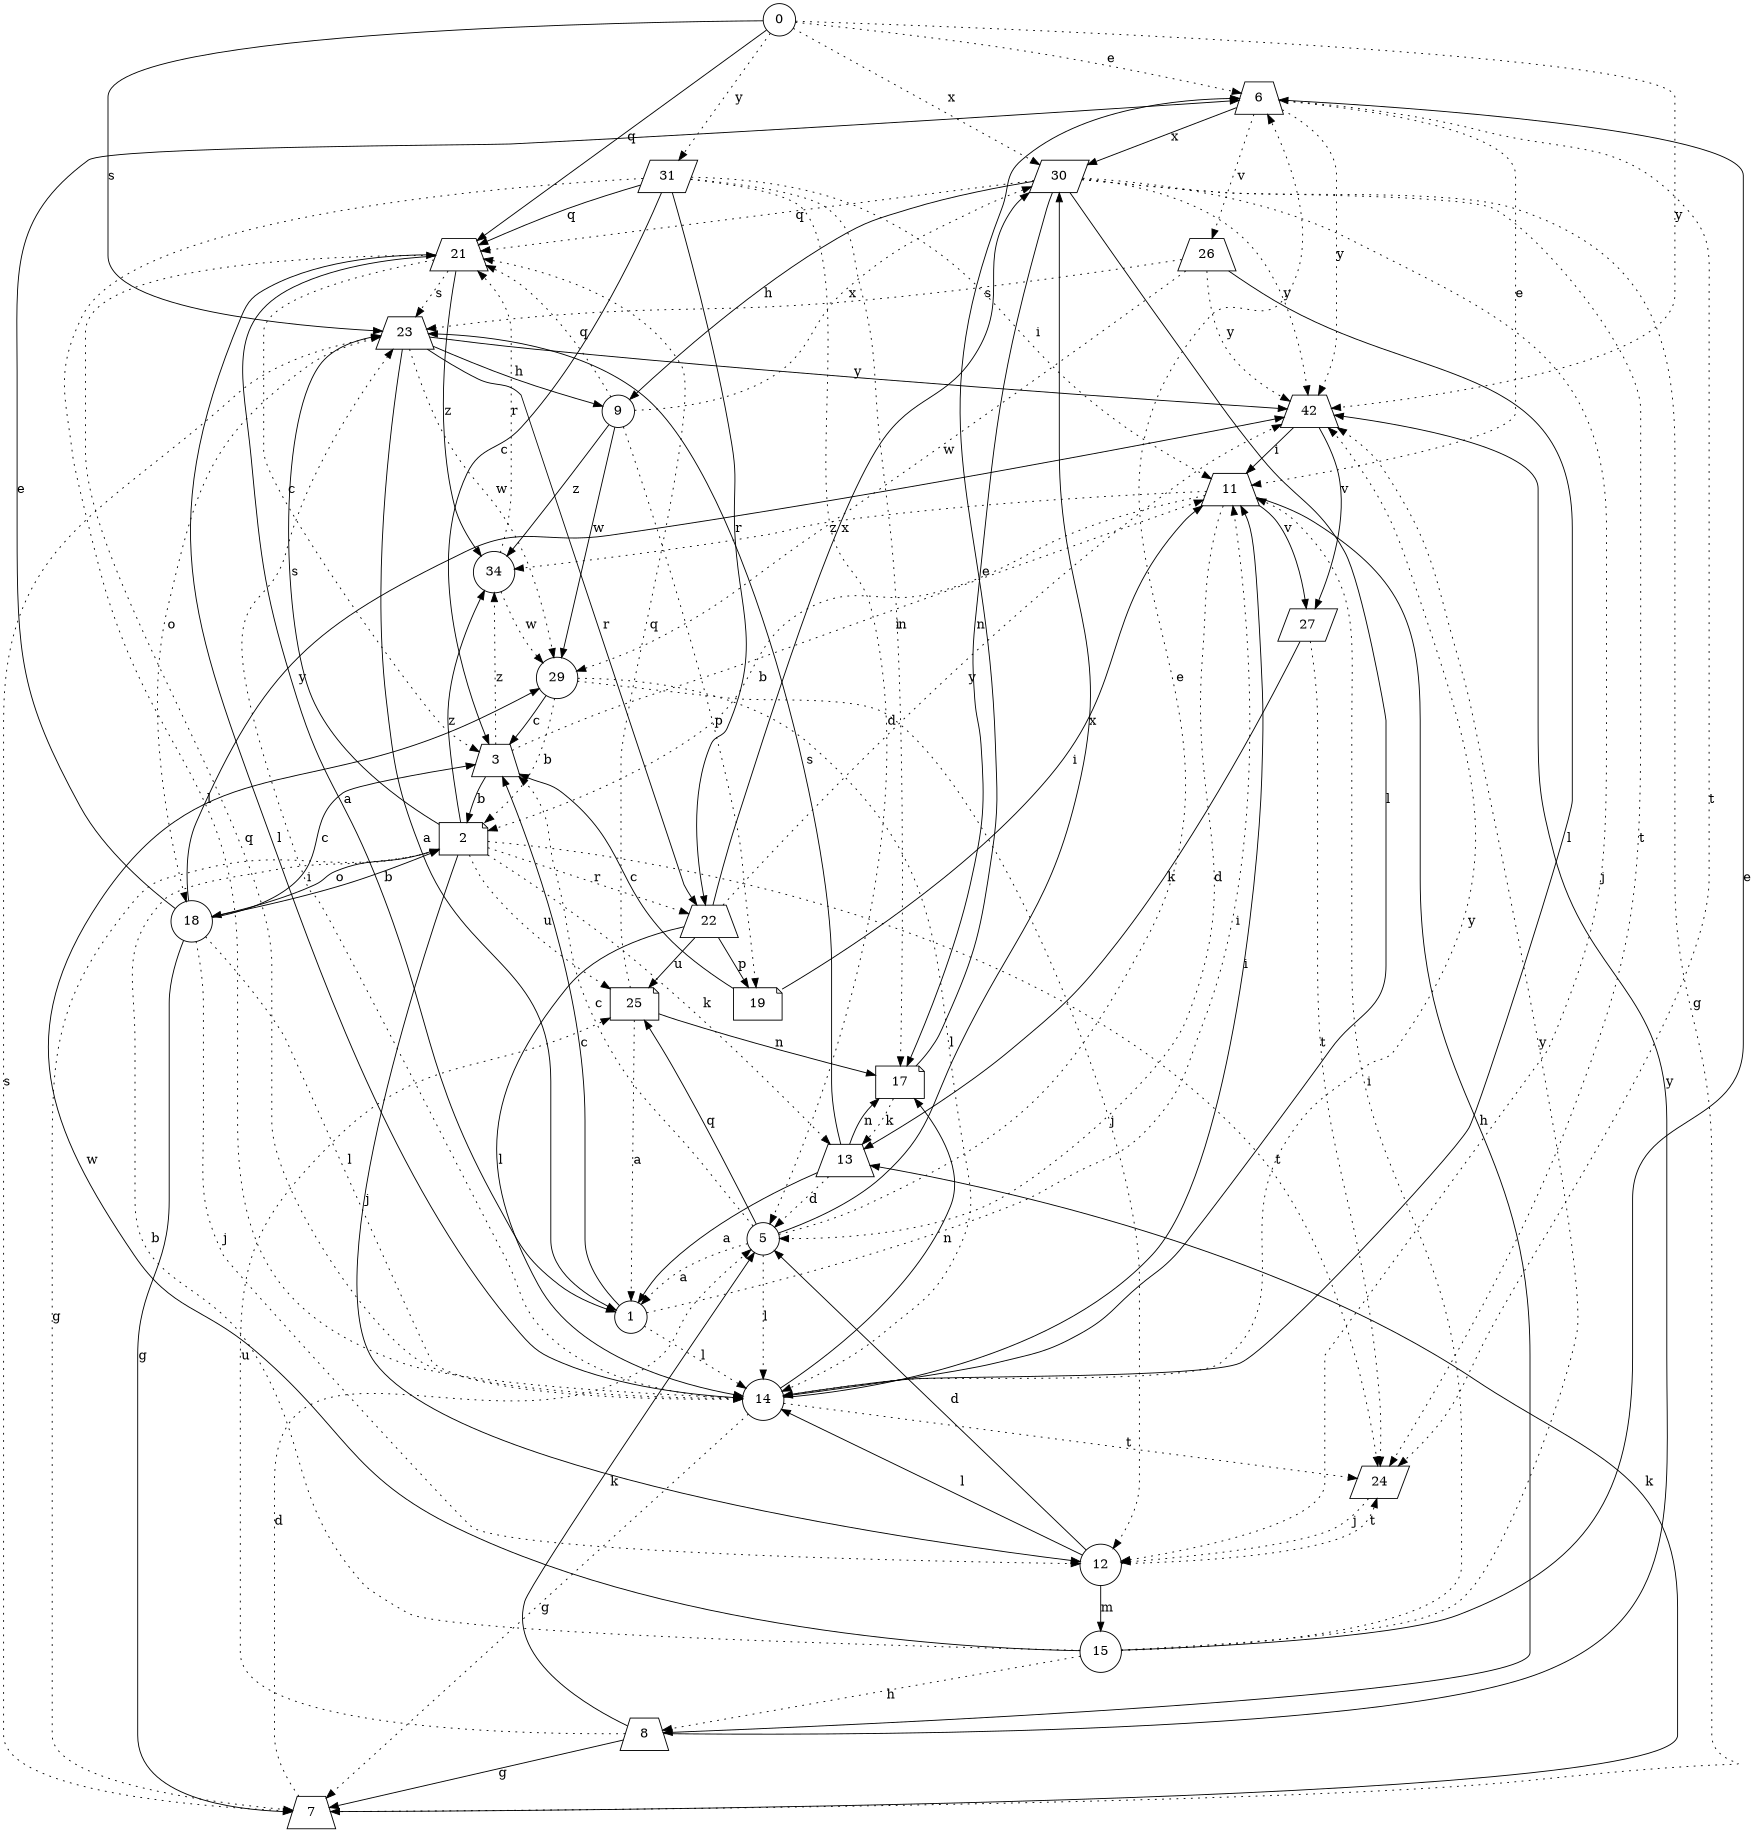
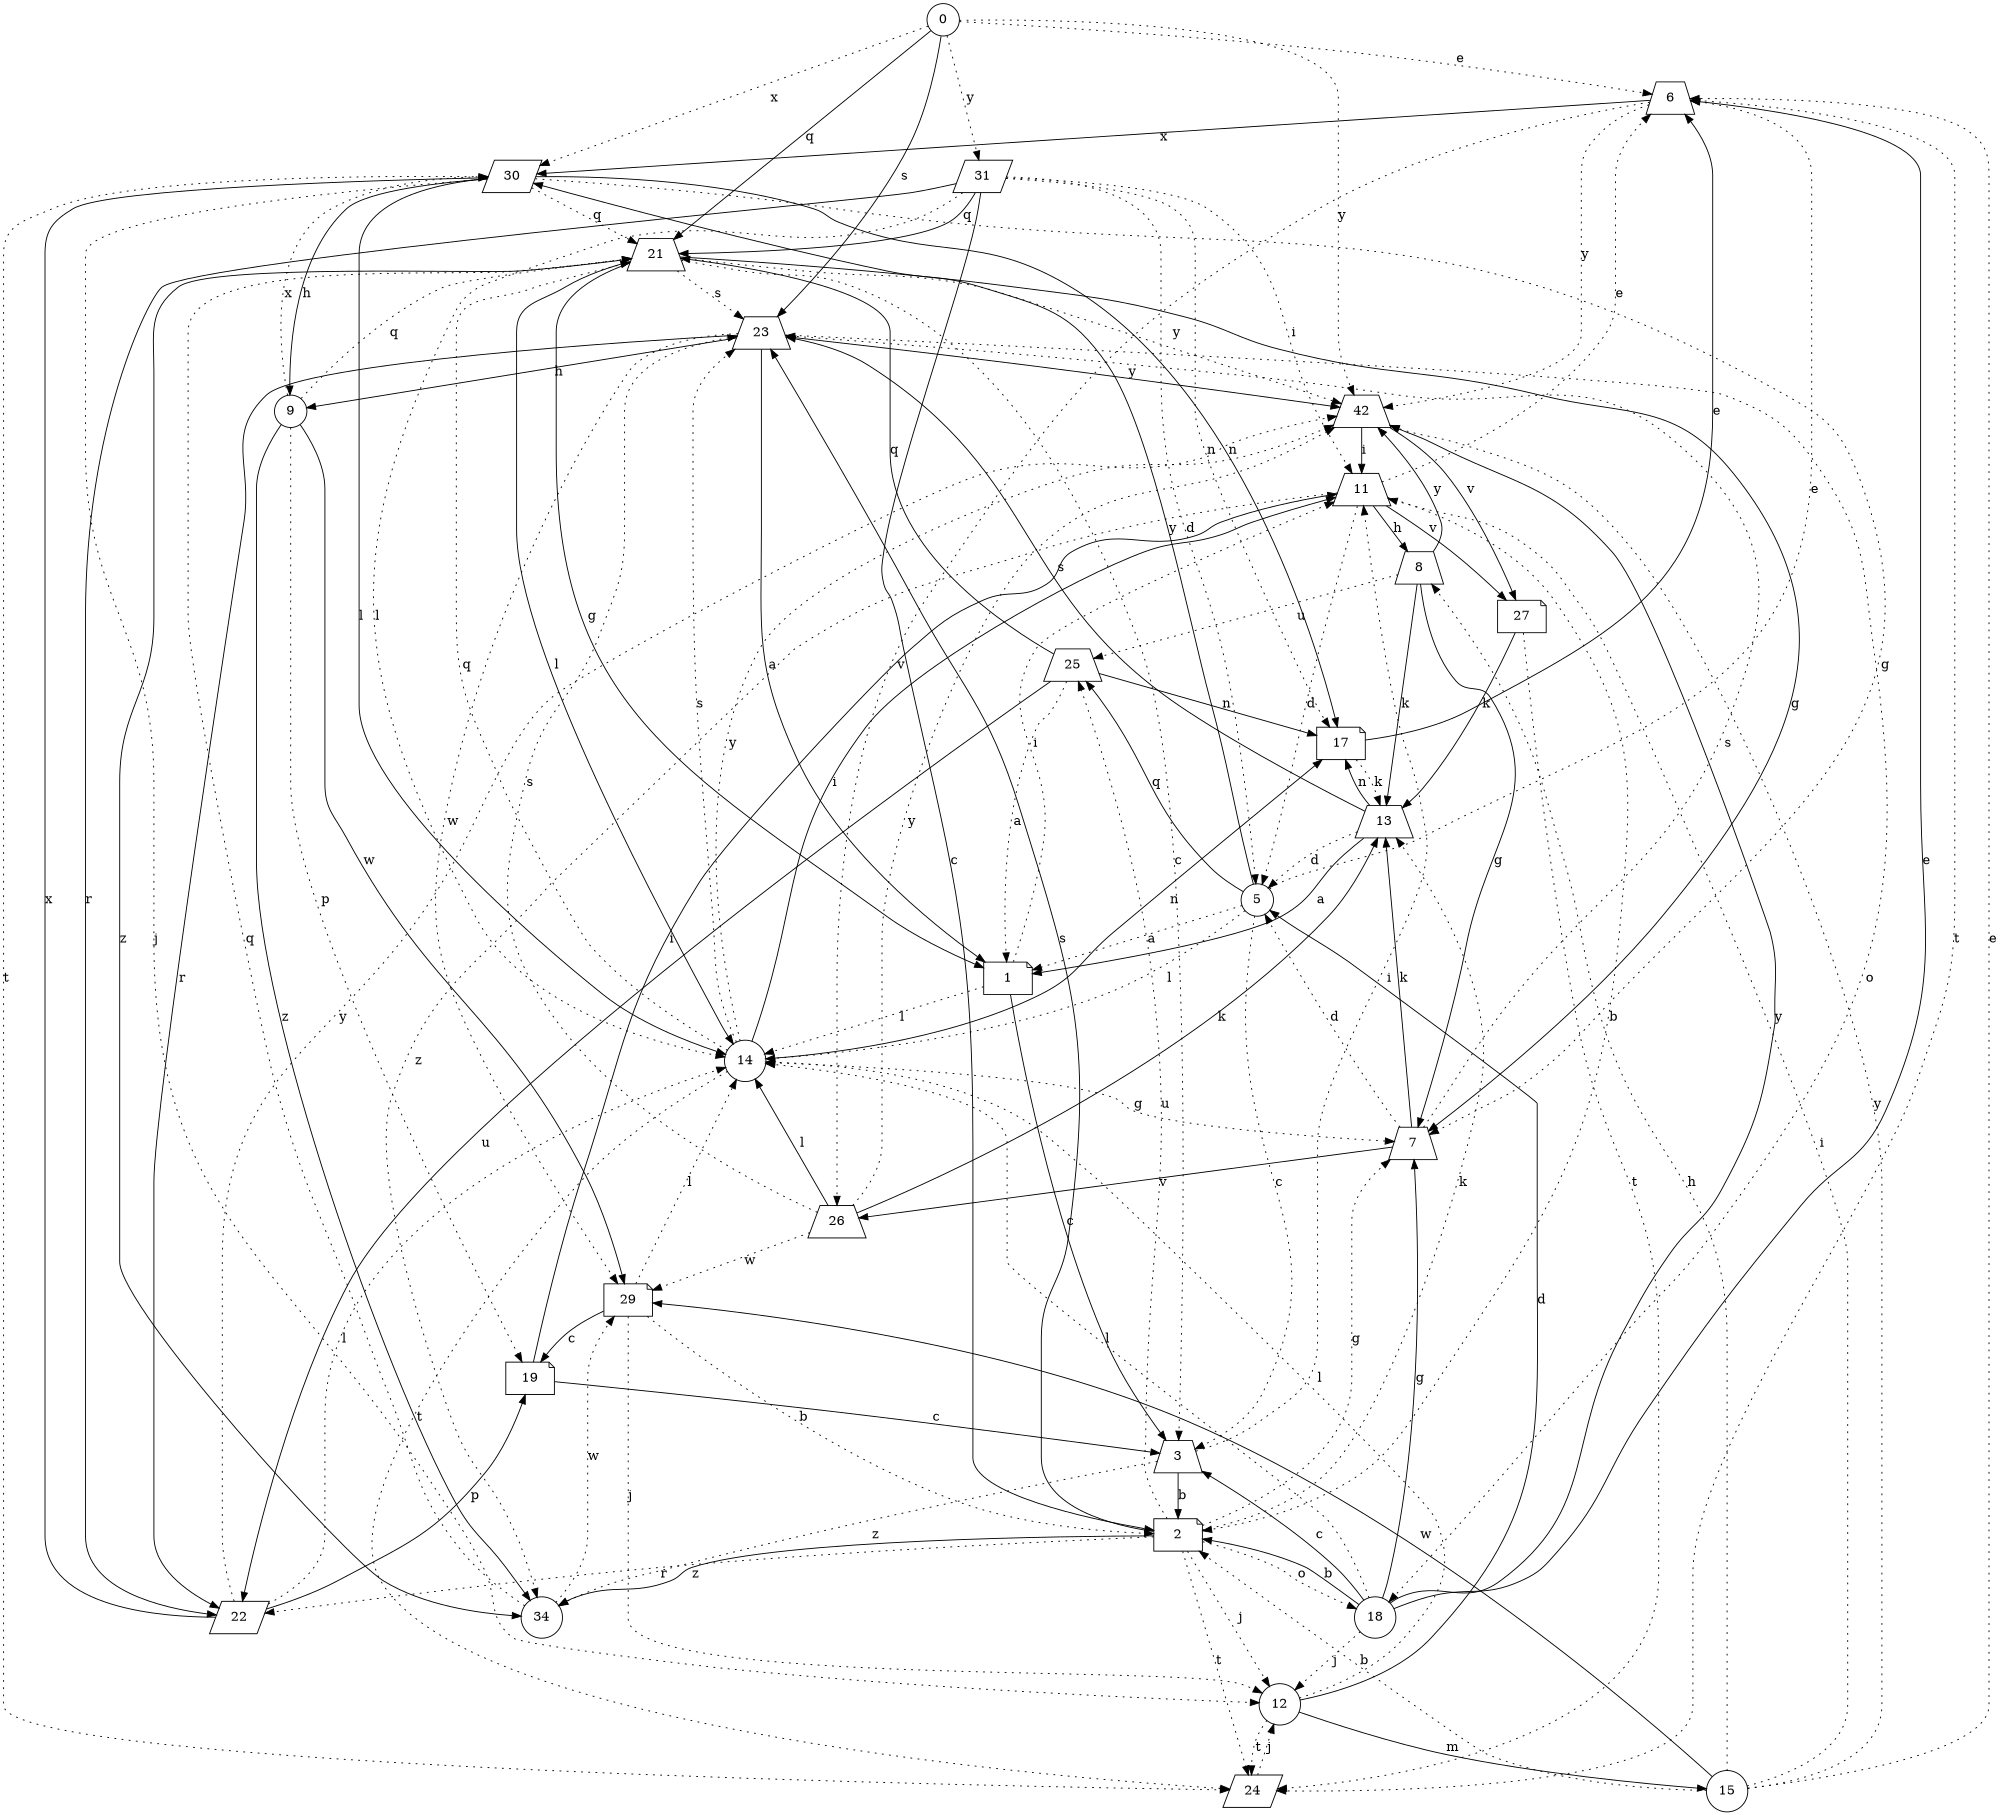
edge "30" -> "42": now "21" -> "42"
edge "6" -> "11": reversed
edge "34" -> "21": label "r" -> "q"
edge "21" -> "7": added, label "g"
edge "31" -> "3": now "31" -> "2"
edge "25" -> "21": style dotted -> solid
node "27": shape parallelogram -> note
node "29": shape circle -> note
edge "29" -> "3": now "29" -> "19"
edge "5" -> "30": label "x" -> "y"
edge "21" -> "1": label "a" -> "g"
edge "2" -> "18": style solid -> dotted
edge "14" -> "23": label "i" -> "s"
edge "15" -> "6": style solid -> dotted
node "22": shape trapezium -> parallelogram
edge "22" -> "25": reversed
node "25": shape note -> trapezium
edge "26" -> "13": added, label "k"
edge "22" -> "14": style solid -> dotted
edge "7" -> "26": added, label "v"
node "1": shape circle -> note
edge "2" -> "12": style solid -> dotted
edge "12" -> "14": style solid -> dotted
edge "8" -> "5": now "8" -> "13"
